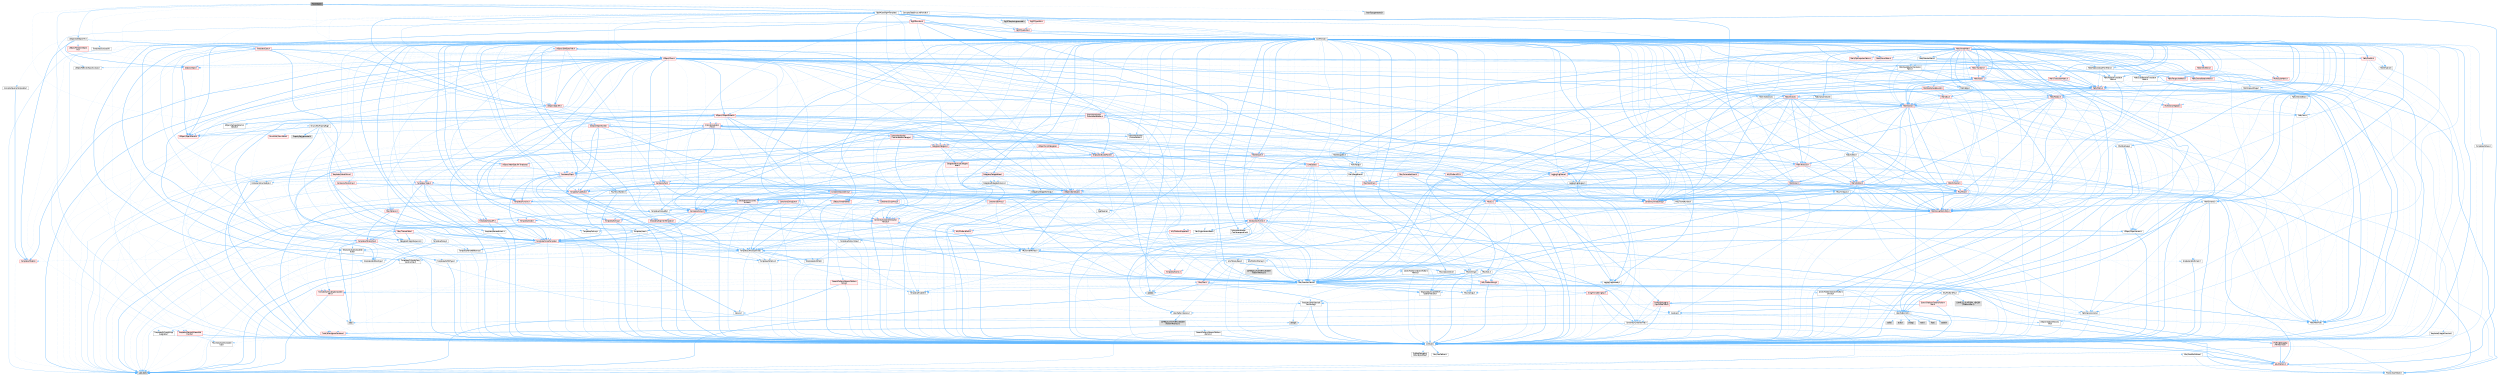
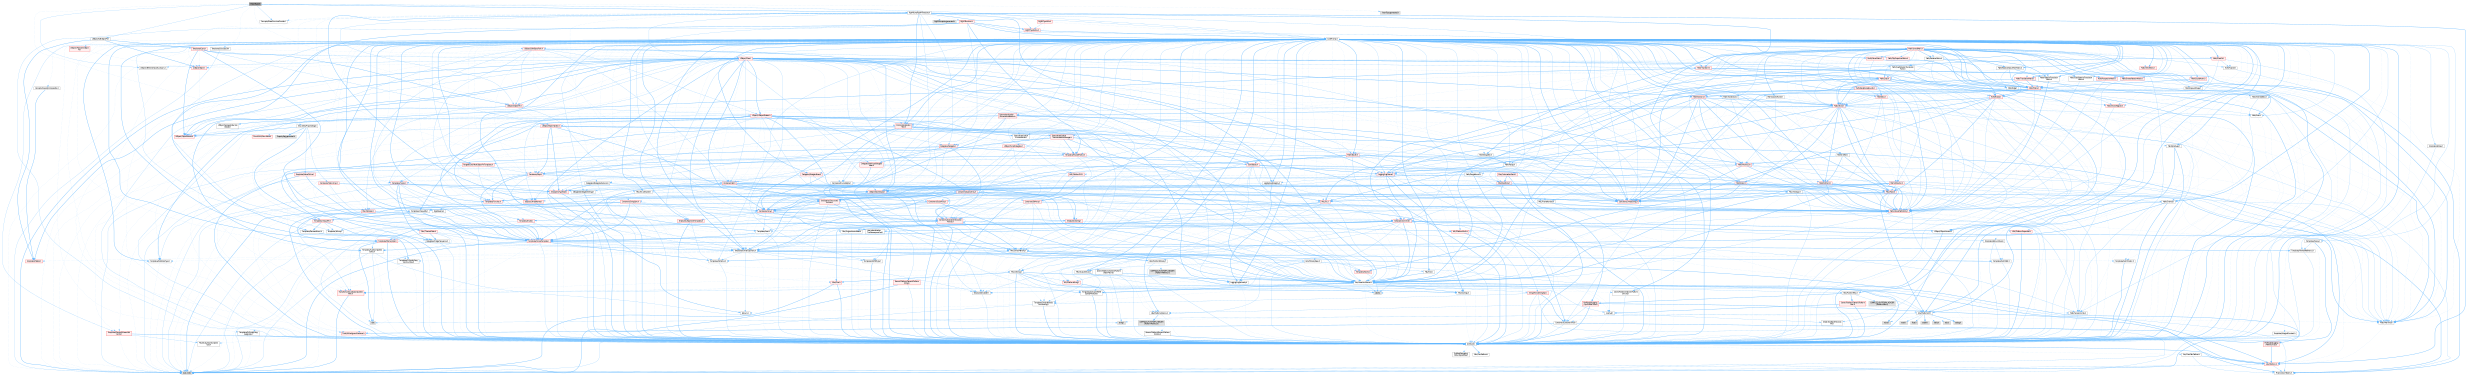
edge "RigVMCore/RigVMTemplate.h" -> "RigVMTypeUtils.h": now "RigVMCore/RigVMTemplate.h" -> "Concepts/BaseStructureProvider.h"
edge "CoreMinimal.h" -> "Internationalization /Text.h": added
node "UObject/WeakObjectPtrTemplates.h": label "UObject/WeakObjectPtrTemplates.h" -> "RangeBound/WeakObjectPtrTemplates.h"
edge "Containers/SparseArray.h" -> "Math/UnrealMathUtility.h": style dotted -> bold
edge "Math/Color.h" -> "Misc/AssertionMacros.h": now "Math/Color.h" -> "Templates/Atomic.h"
edge "Containers/Array.h" -> "Templates/UnrealTemplate.h": style bold -> dotted
edge "Logging/LogMacros.h" -> "Misc/VarArgs.h": style dotted -> bold
node "GenericPlatform/GenericPlatform Memory.h": label "GenericPlatform/GenericPlatform Memory.h" -> "GenericPlatform/GenericPlatform ObjectMacros.h"
node "wchar.h": added
edge "Templates/Sorting.h" -> "CoreTypes.h": removed
